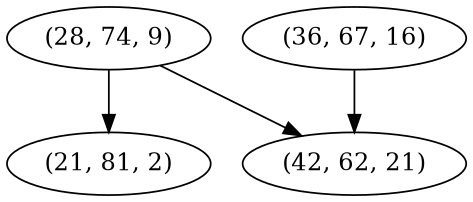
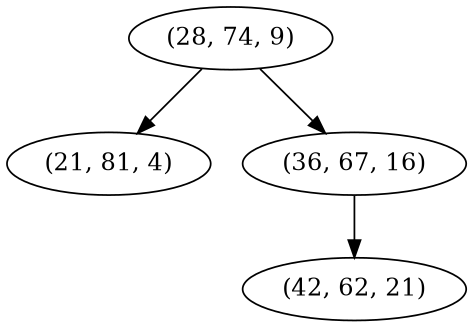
edge "(28, 74, 9)" -> "(42, 62, 21)": now "(28, 74, 9)" -> "(36, 67, 16)"
node "(21, 81, 2)": label "(21, 81, 2)" -> "(21, 81, 4)"
